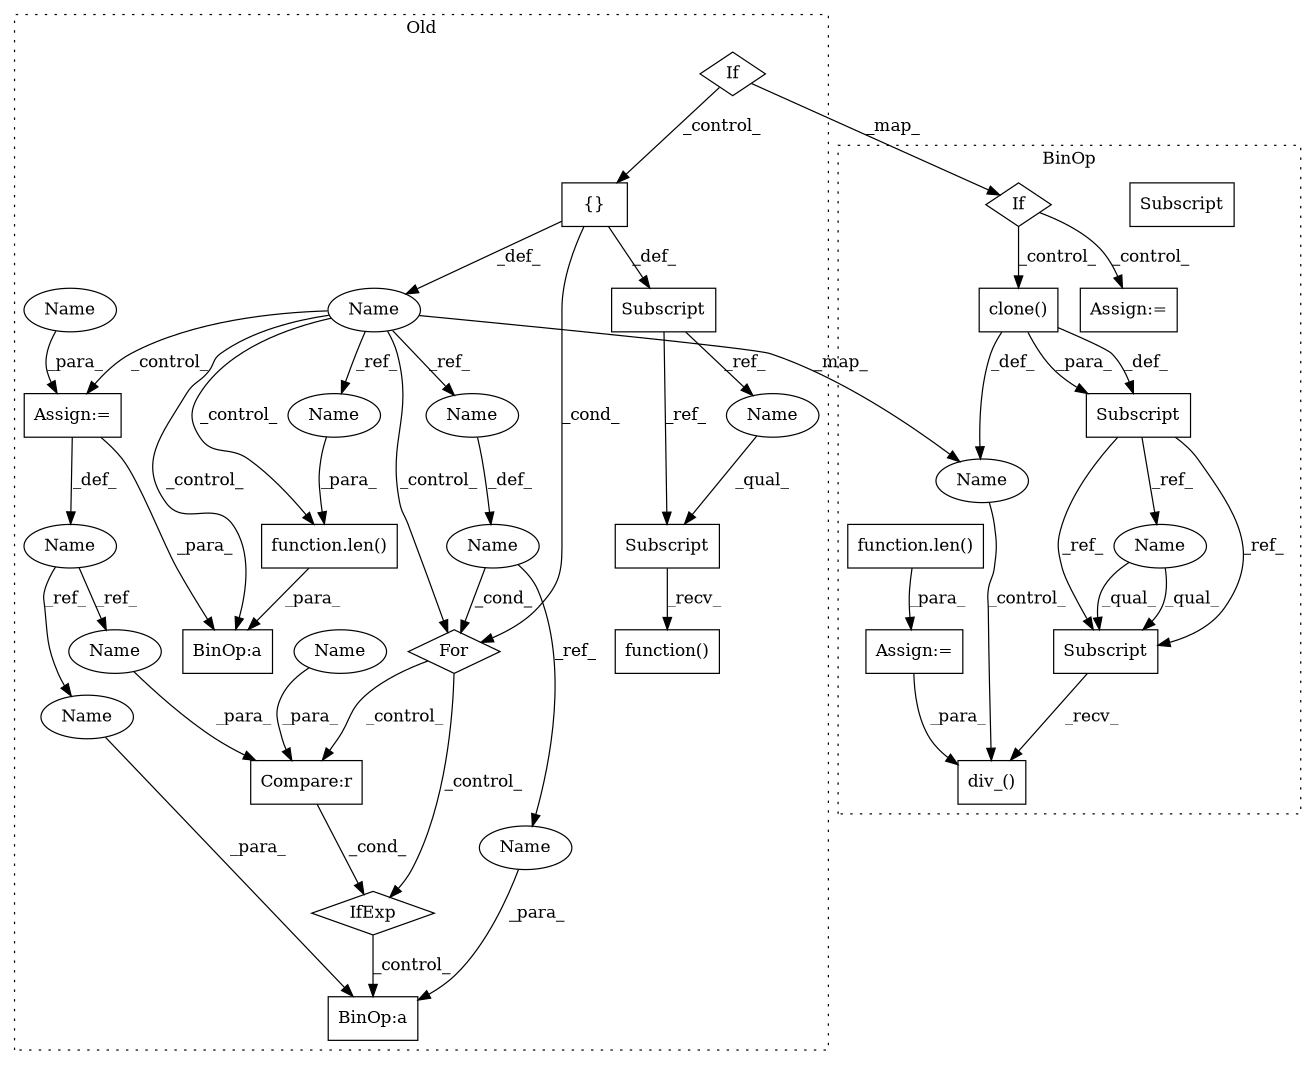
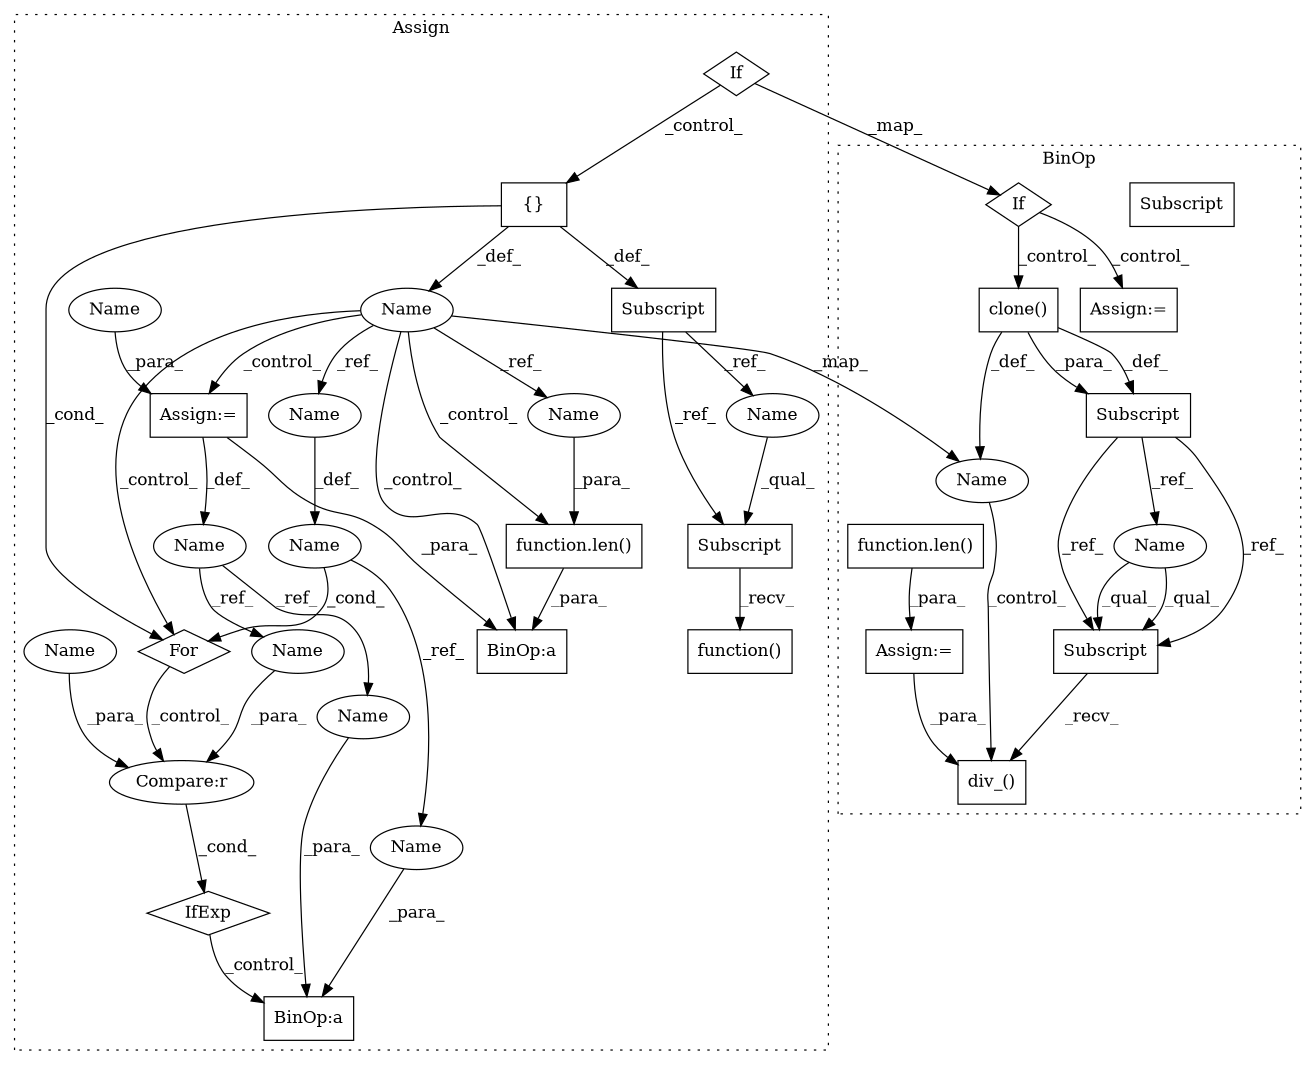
cluster "Old": label "Old" -> "Assign"
node "Compare:r": shape box -> ellipse
edge "For" -> "IfExp": removed, label "_control_"
